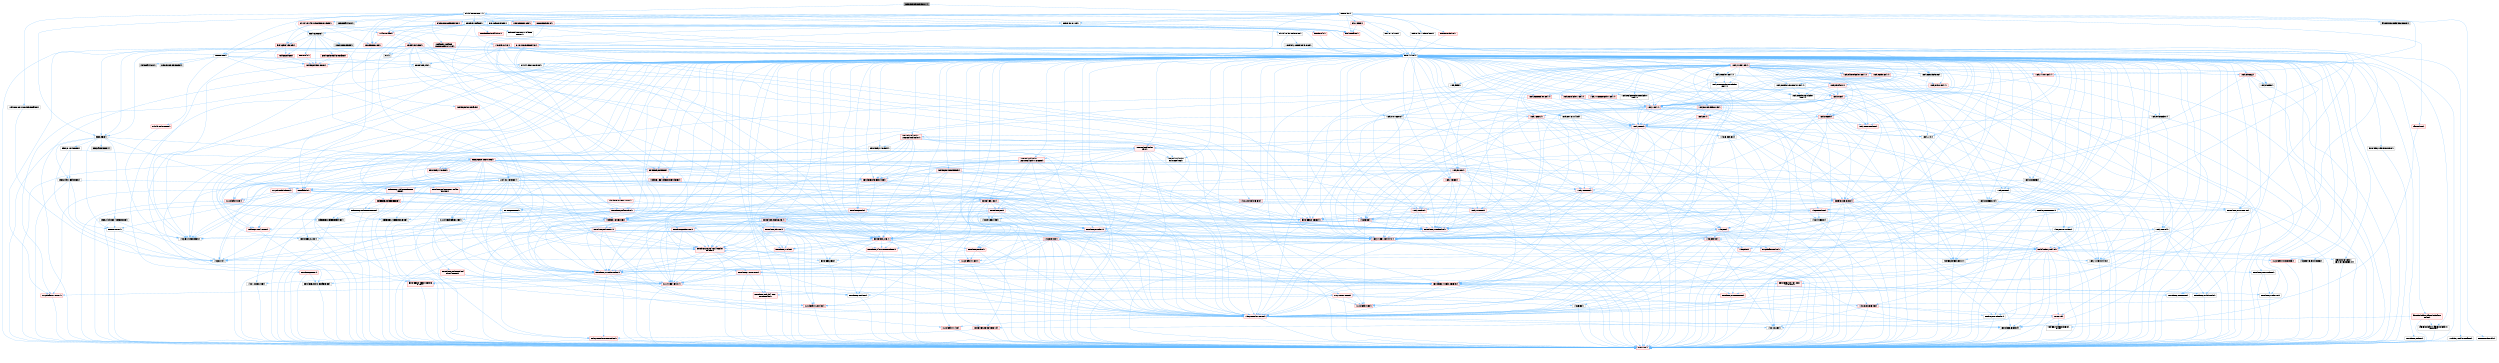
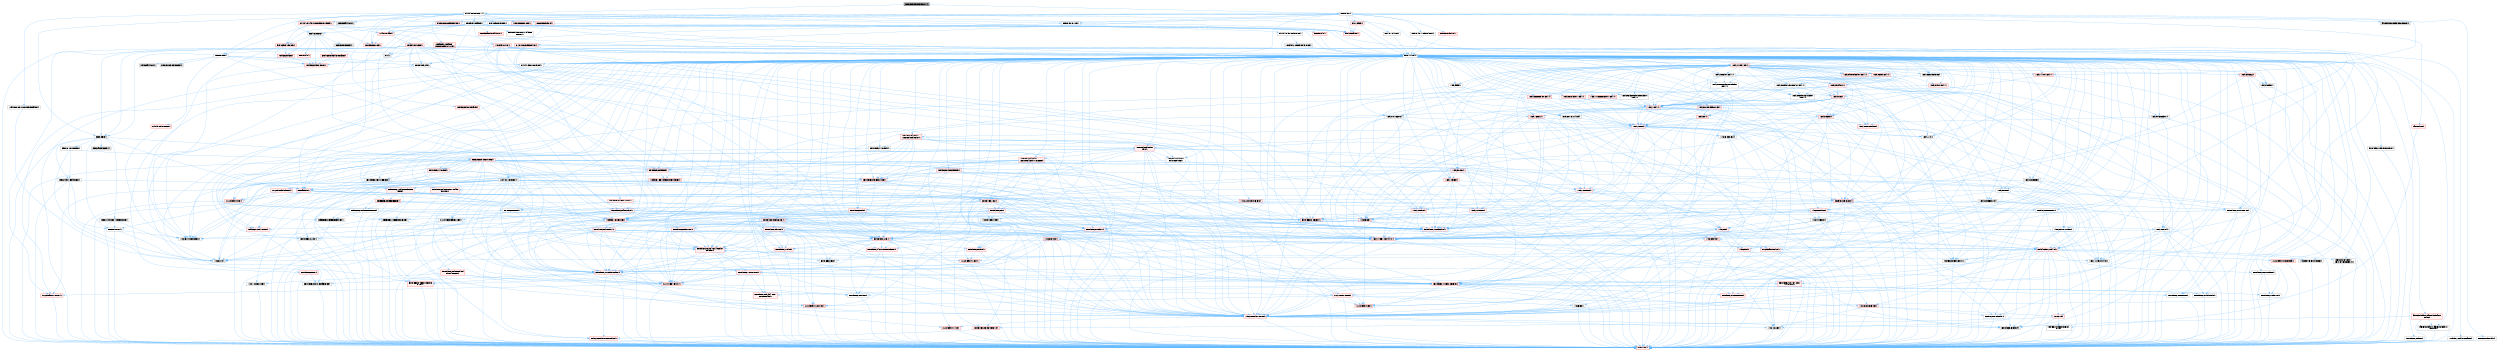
node "IntPoint.generated.h": label "IntPoint.generated.h" -> "Scene.generated.h"
node "Templates/RemoveExtent.h": added
edge "Math/Box2D.h" -> "Containers/UnrealString.h": now "Math/Box2D.h" -> "Math/IntRect.h"
